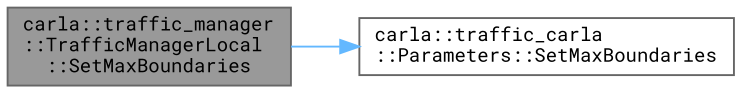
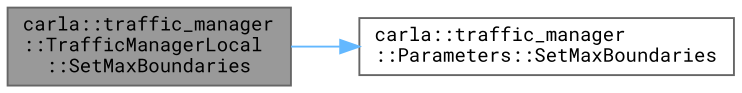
node "carla::traffic_carla ::Parameters::SetMaxBoundaries": label "carla::traffic_carla ::Parameters::SetMaxBoundaries" -> "carla::traffic_manager ::Parameters::SetMaxBoundaries"
